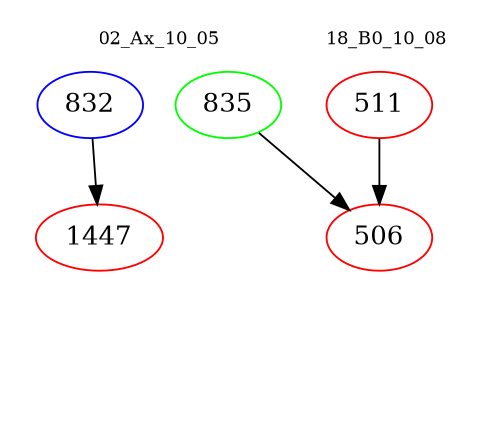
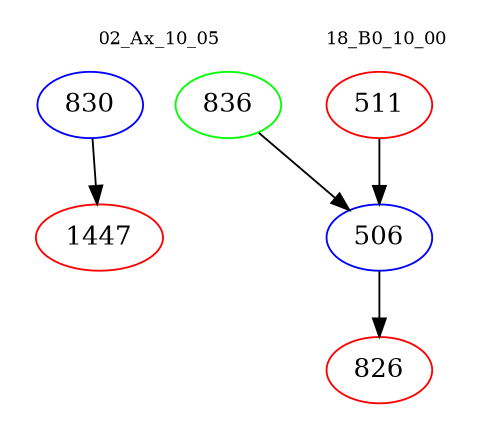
cluster "18_B0_10_08": label "18_B0_10_08" -> "18_B0_10_00"
node "832": label "832" -> "830"
node "835": label "835" -> "836"
node "506": color red -> blue
node "826": added
